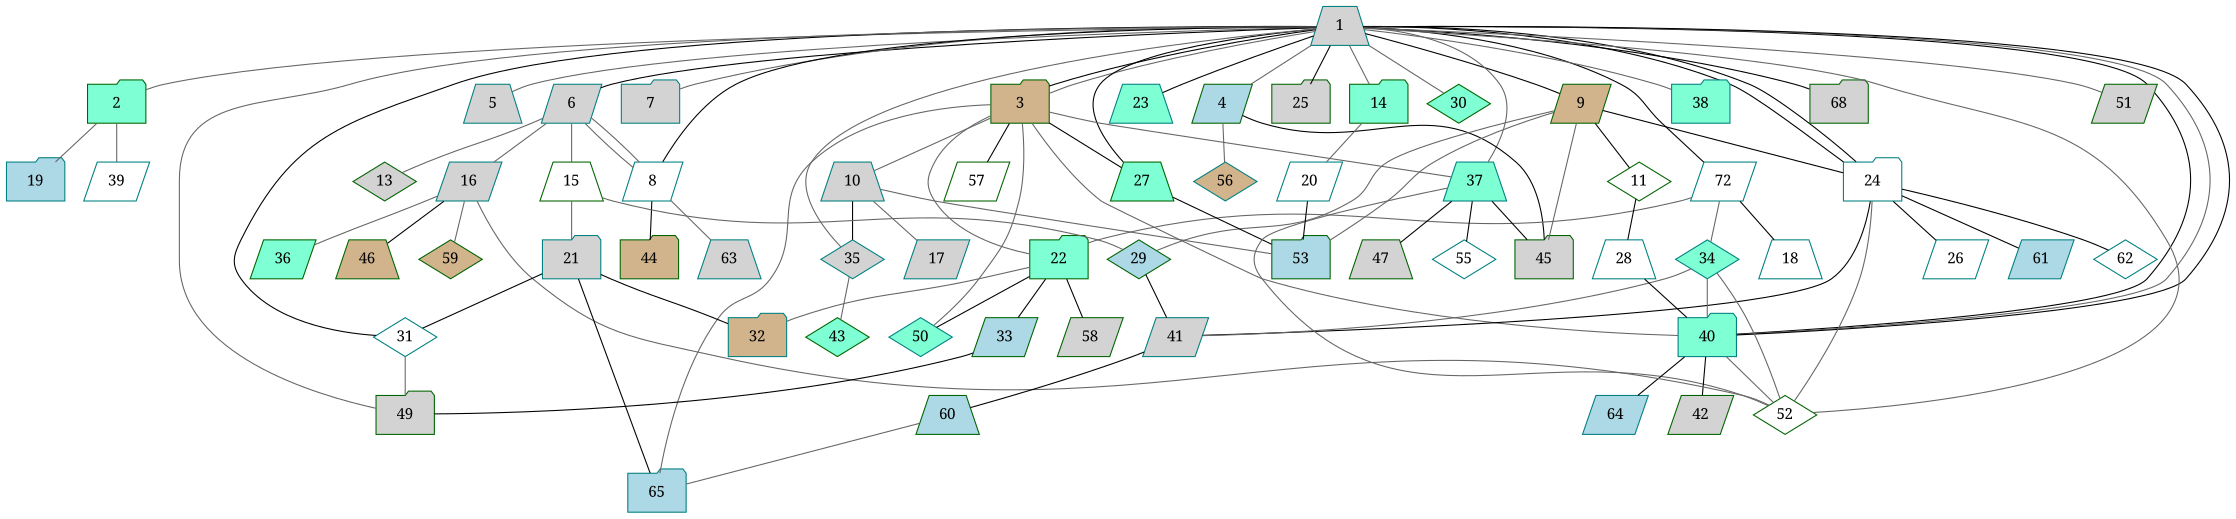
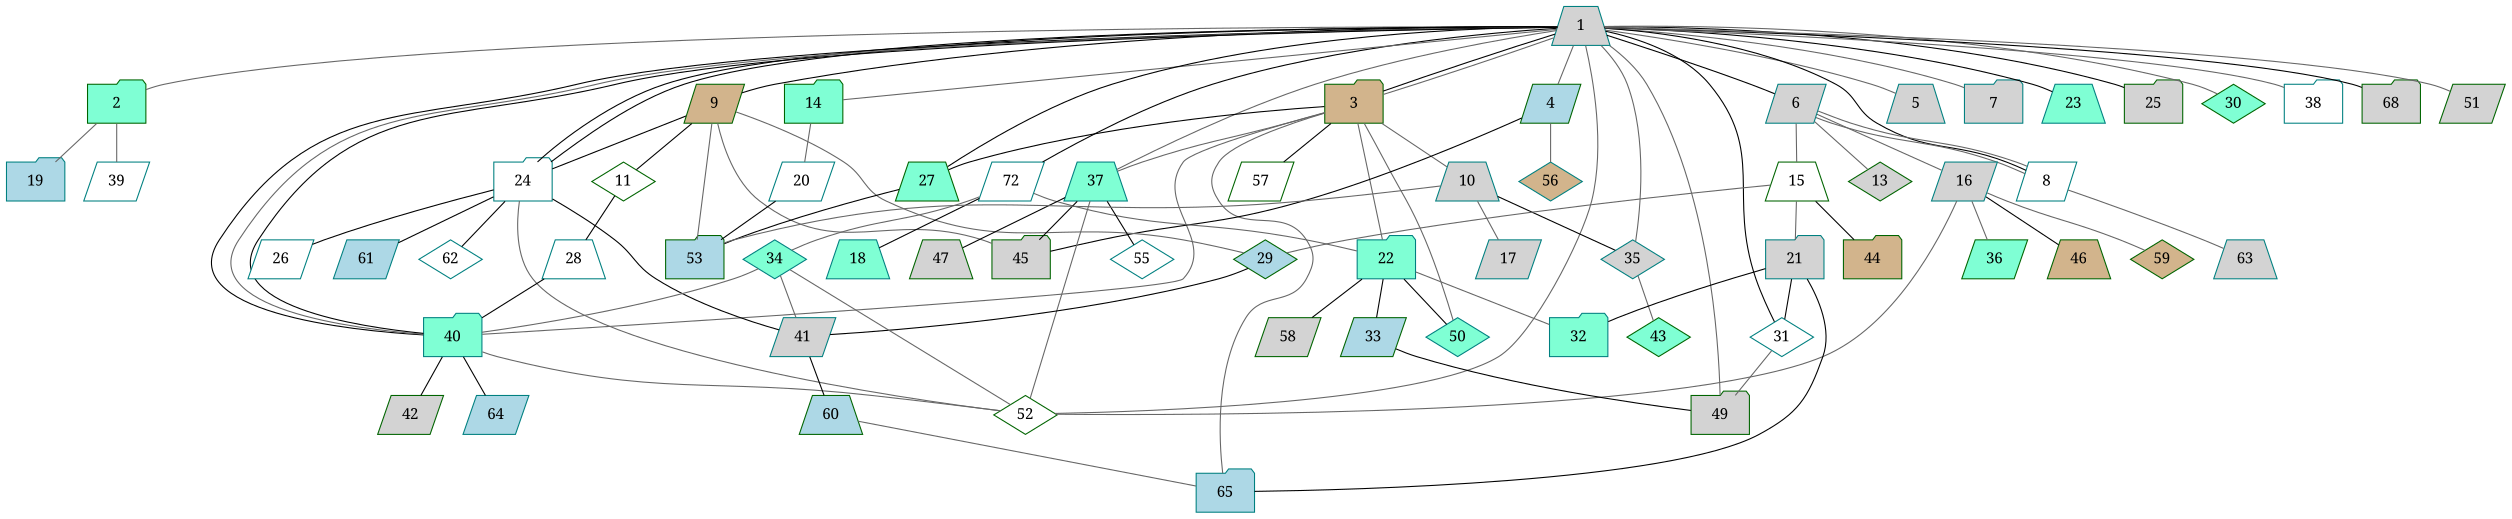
node "38": fillcolor aquamarine -> white
edge "8" -- "44": now "15" -- "44"
node "22": color darkgreen -> teal
node "18": fillcolor white -> aquamarine
node "32": fillcolor tan -> aquamarine
